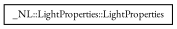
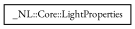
node "_NL::LightProperties::LightProperties": label "_NL::LightProperties::LightProperties" -> "_NL::Core::LightProperties"
